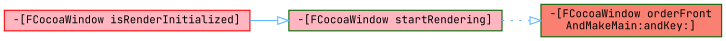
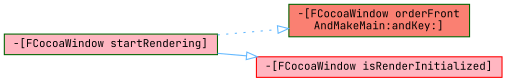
edge "-[FCocoaWindow isRenderInitialized]" -> "-[FCocoaWindow startRendering]": reversed
